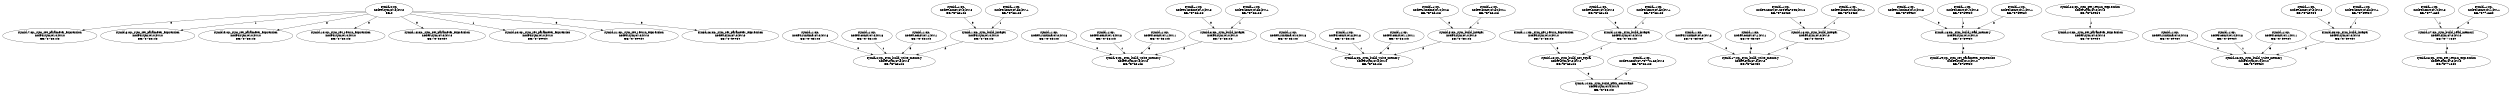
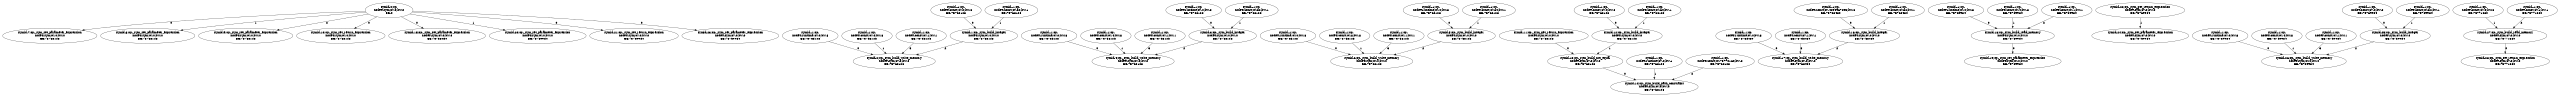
node "symid:-1|op: nodeT:runtime|cv:0|bw:1 BB:75768128": added
